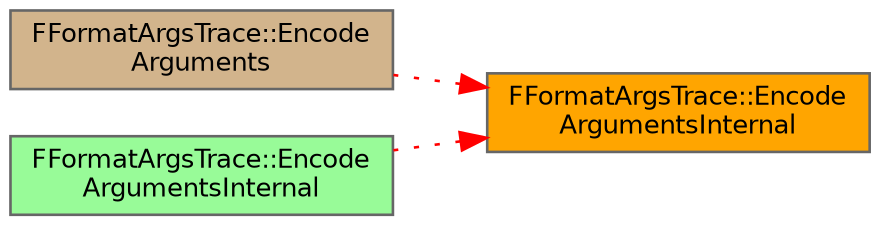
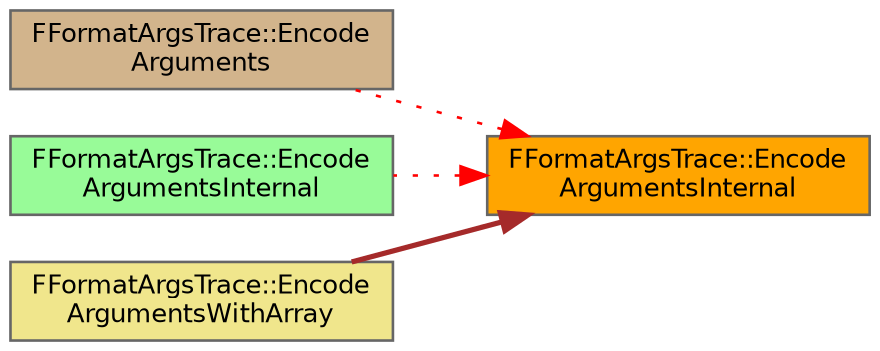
node "FFormatArgsTrace::Encode ArgumentsWithArray": added
